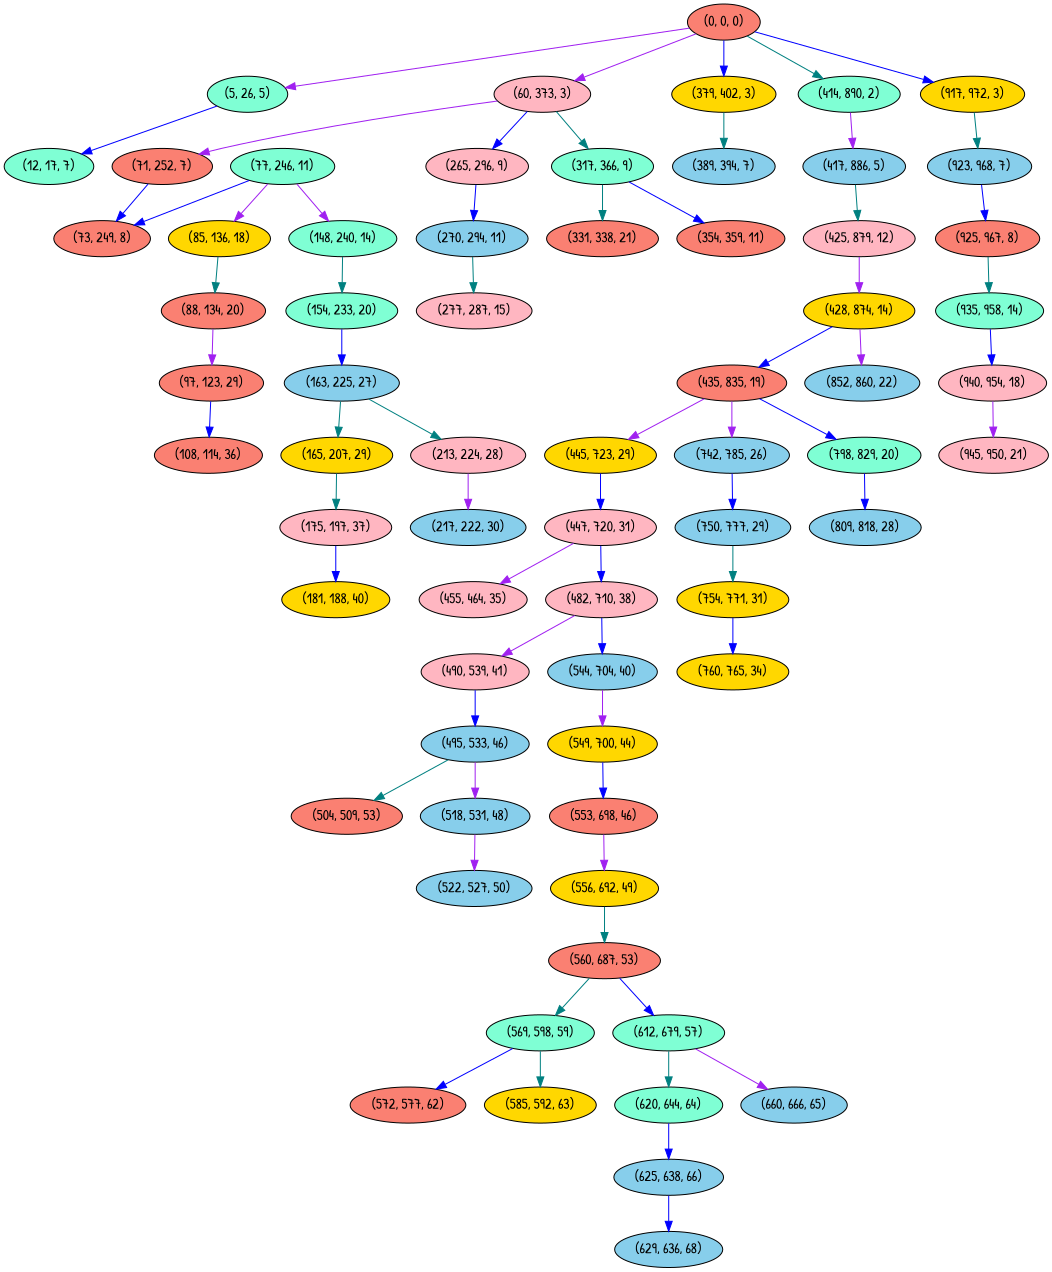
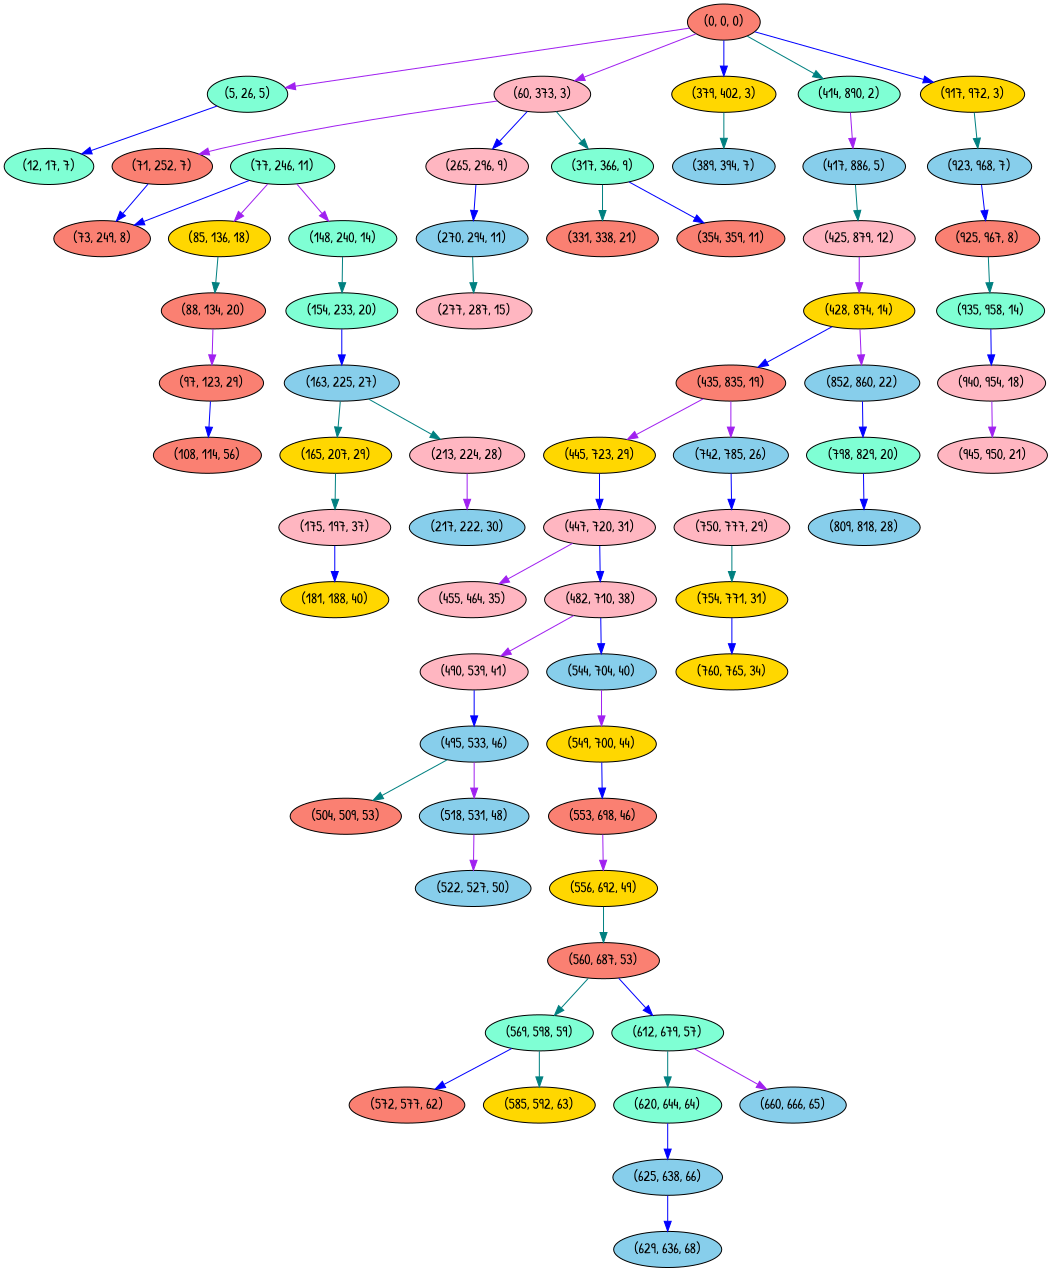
edge "(435, 835, 19)" -> "(798, 829, 20)": now "(852, 860, 22)" -> "(798, 829, 20)"
node "(108, 114, 36)": label "(108, 114, 36)" -> "(108, 114, 56)"
node "(750, 777, 29)": fillcolor skyblue -> lightpink
